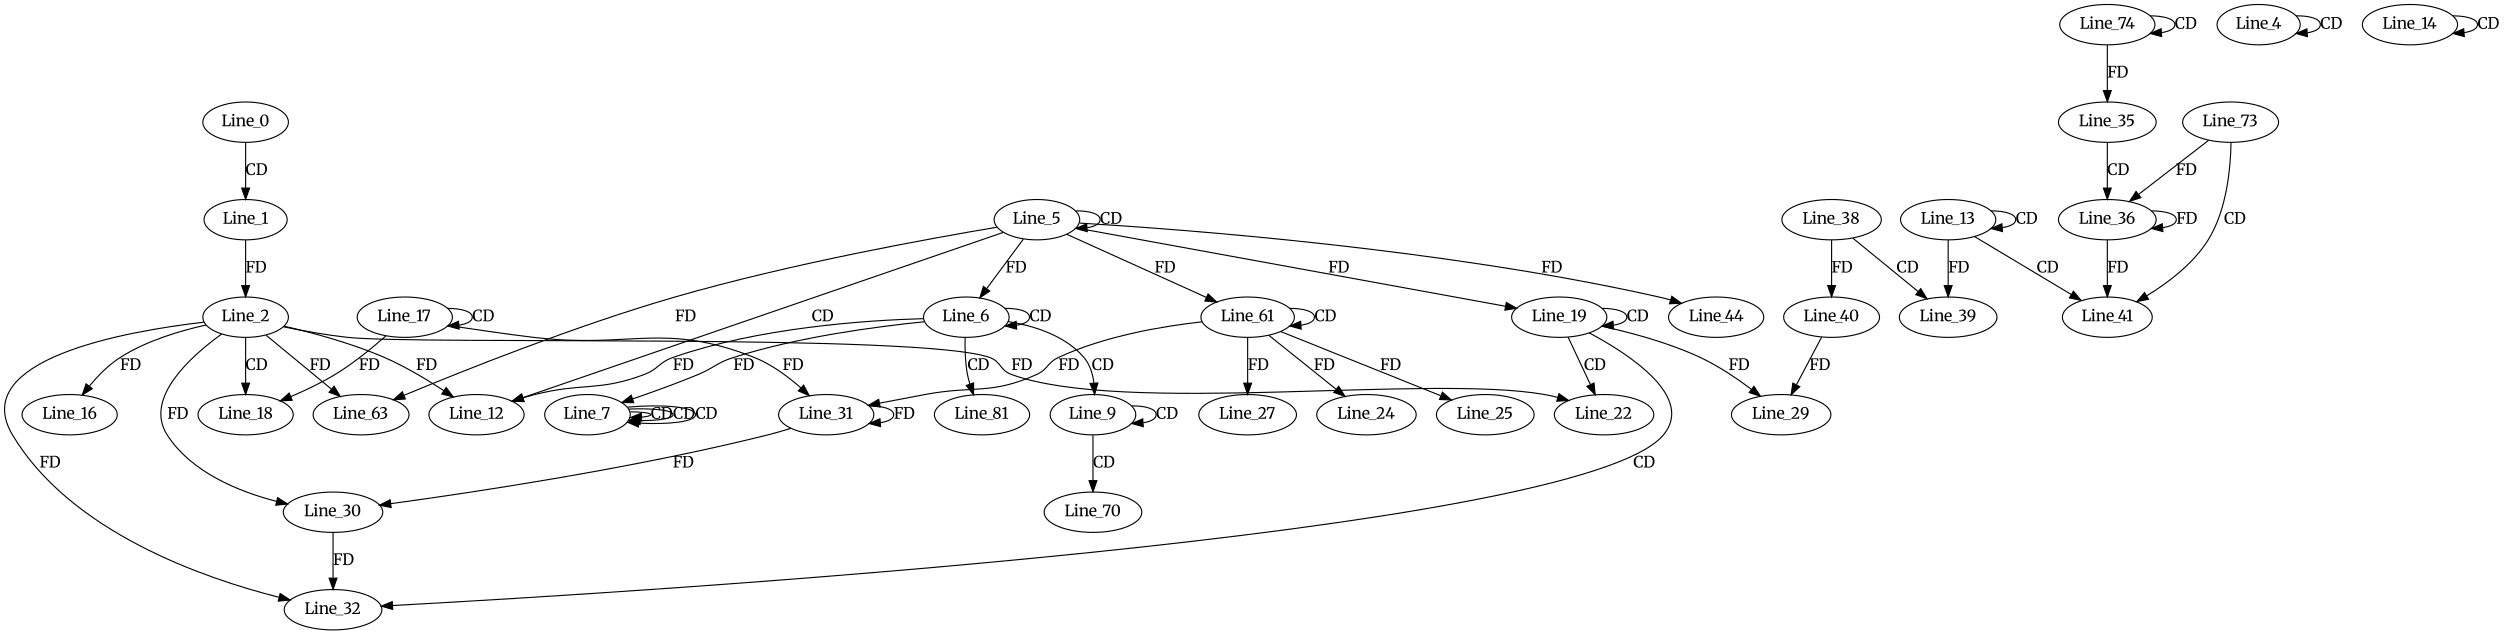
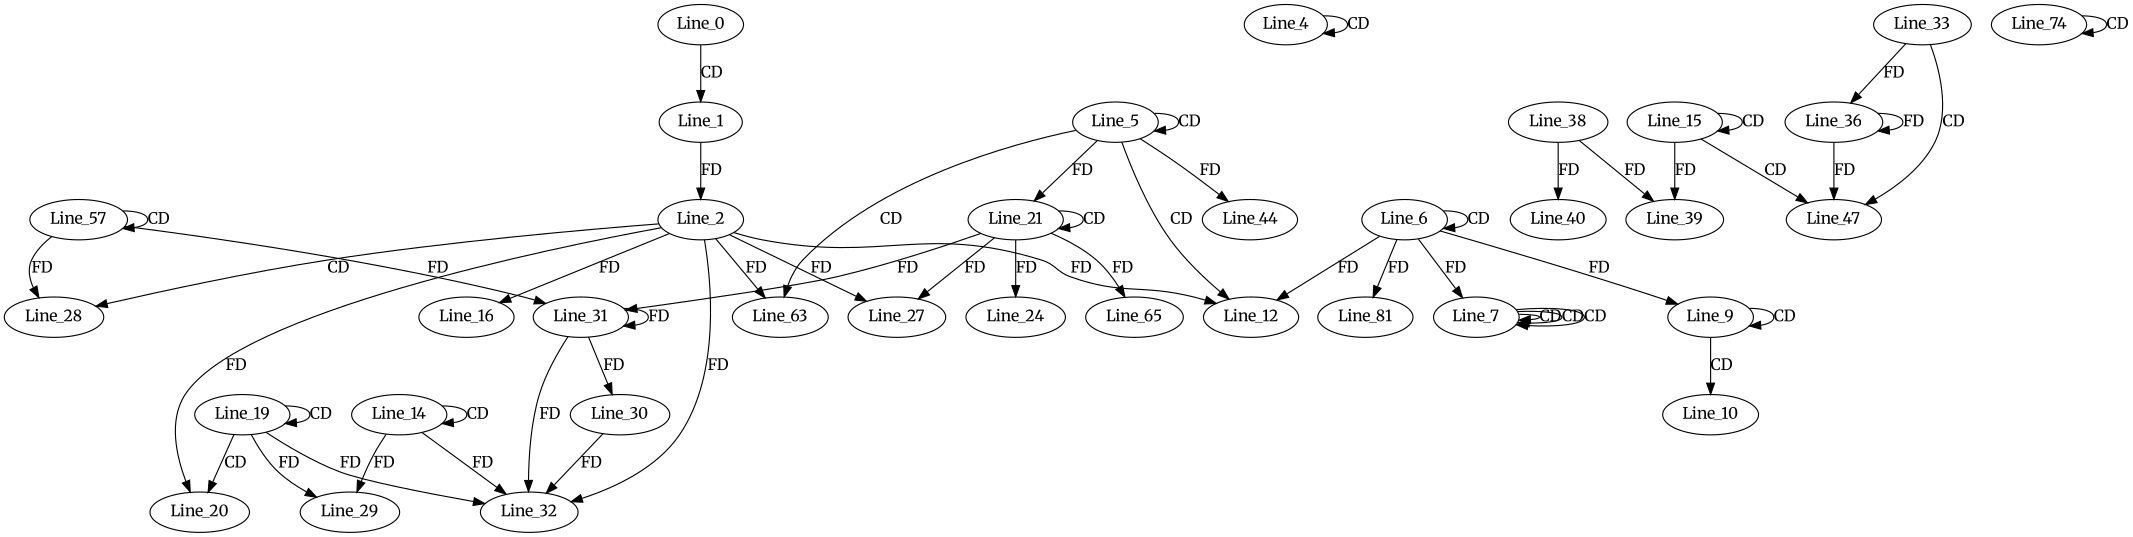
node "Line_35": removed
node "Line_73": label "Line_73" -> "Line_33"
node "Line_13": label "Line_13" -> "Line_15"
edge "Line_5" -> "Line_6": removed, label "FD"
edge "Line_5" -> "Line_19": removed, label "FD"
edge "Line_38" -> "Line_39": label "CD" -> "FD"
node "Line_17": label "Line_17" -> "Line_57"
edge "Line_5" -> "Line_63": label "FD" -> "CD"
node "Line_61": label "Line_61" -> "Line_21"
node "Line_41": label "Line_41" -> "Line_47"
edge "Line_40" -> "Line_29": now "Line_14" -> "Line_29"
edge "Line_6" -> "Line_81": label "CD" -> "FD"
edge "Line_6" -> "Line_9": label "CD" -> "FD"
edge "Line_31" -> "Line_32": added, label "FD"
node "Line_18": label "Line_18" -> "Line_28"
node "Line_25": label "Line_25" -> "Line_65"
node "Line_22": label "Line_22" -> "Line_20"
edge "Line_2" -> "Line_30": now "Line_2" -> "Line_27"
edge "Line_14" -> "Line_32": added, label "FD"
edge "Line_19" -> "Line_32": label "CD" -> "FD"
node "Line_70": label "Line_70" -> "Line_10"
